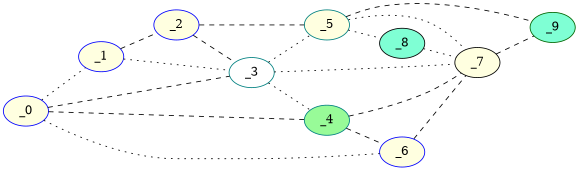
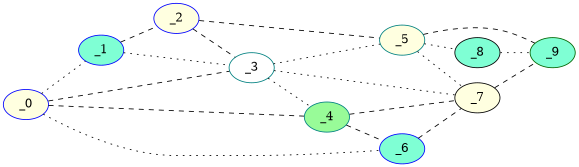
edge "_8" -- "_7": now "_8" -- "_9"
node "_1": fillcolor lightyellow -> aquamarine
node "_6": fillcolor lightyellow -> aquamarine
